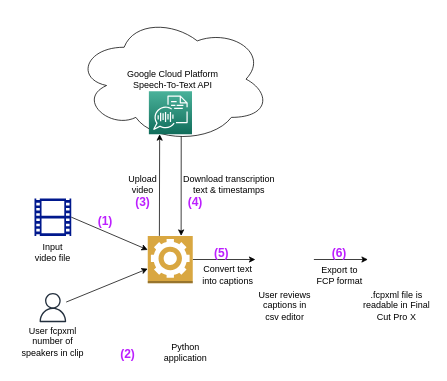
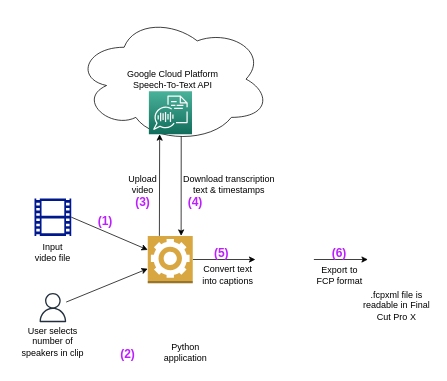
node "User reviews captions in csv editor": removed
node "User fcpxml number of speakers in clip": label "User fcpxml number of speakers in clip" -> "User selects number of speakers in clip"
